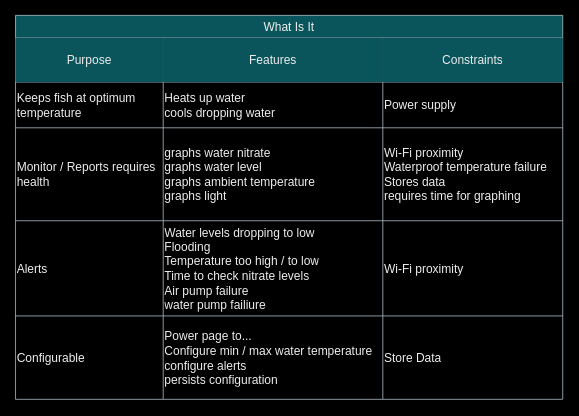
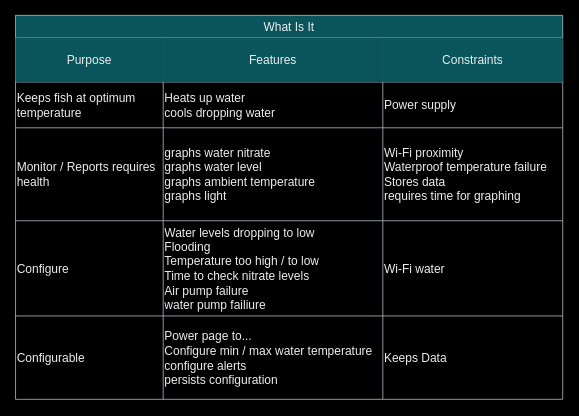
node "Alerts": label "Alerts" -> "Configure"
node "Wi-Fi proximity": label "Wi-Fi proximity" -> "Wi-Fi water"
node "Store Data": label "Store Data" -> "Keeps Data"
